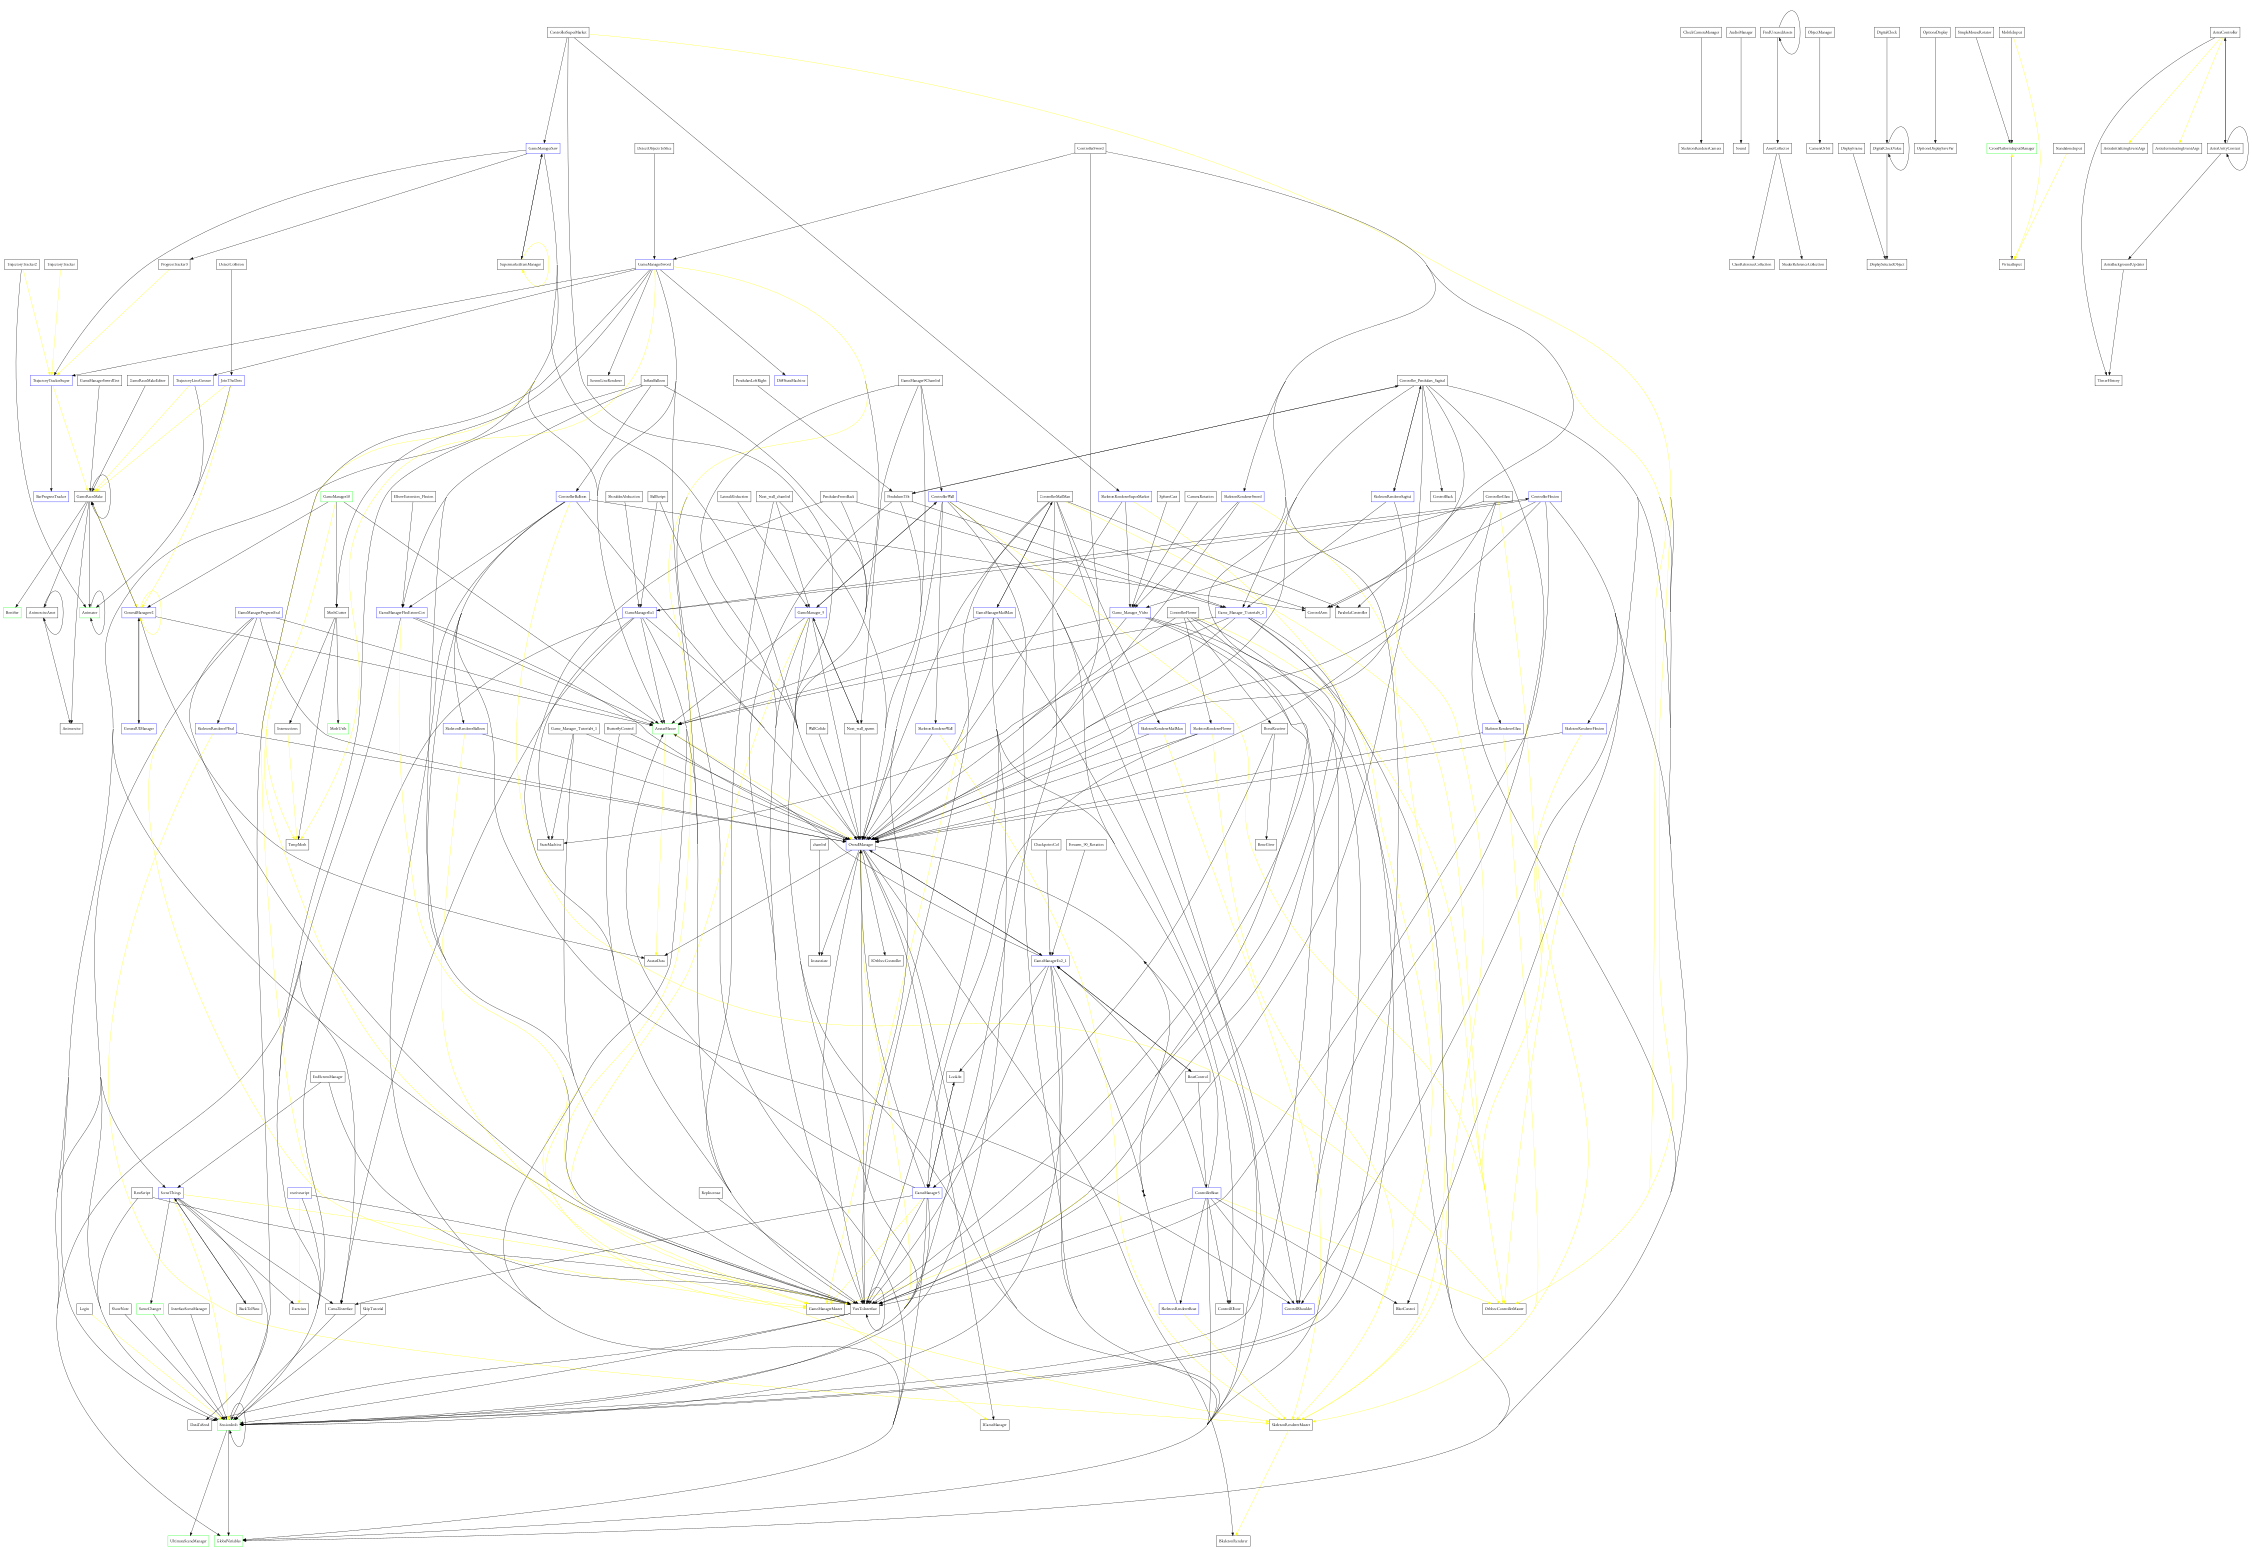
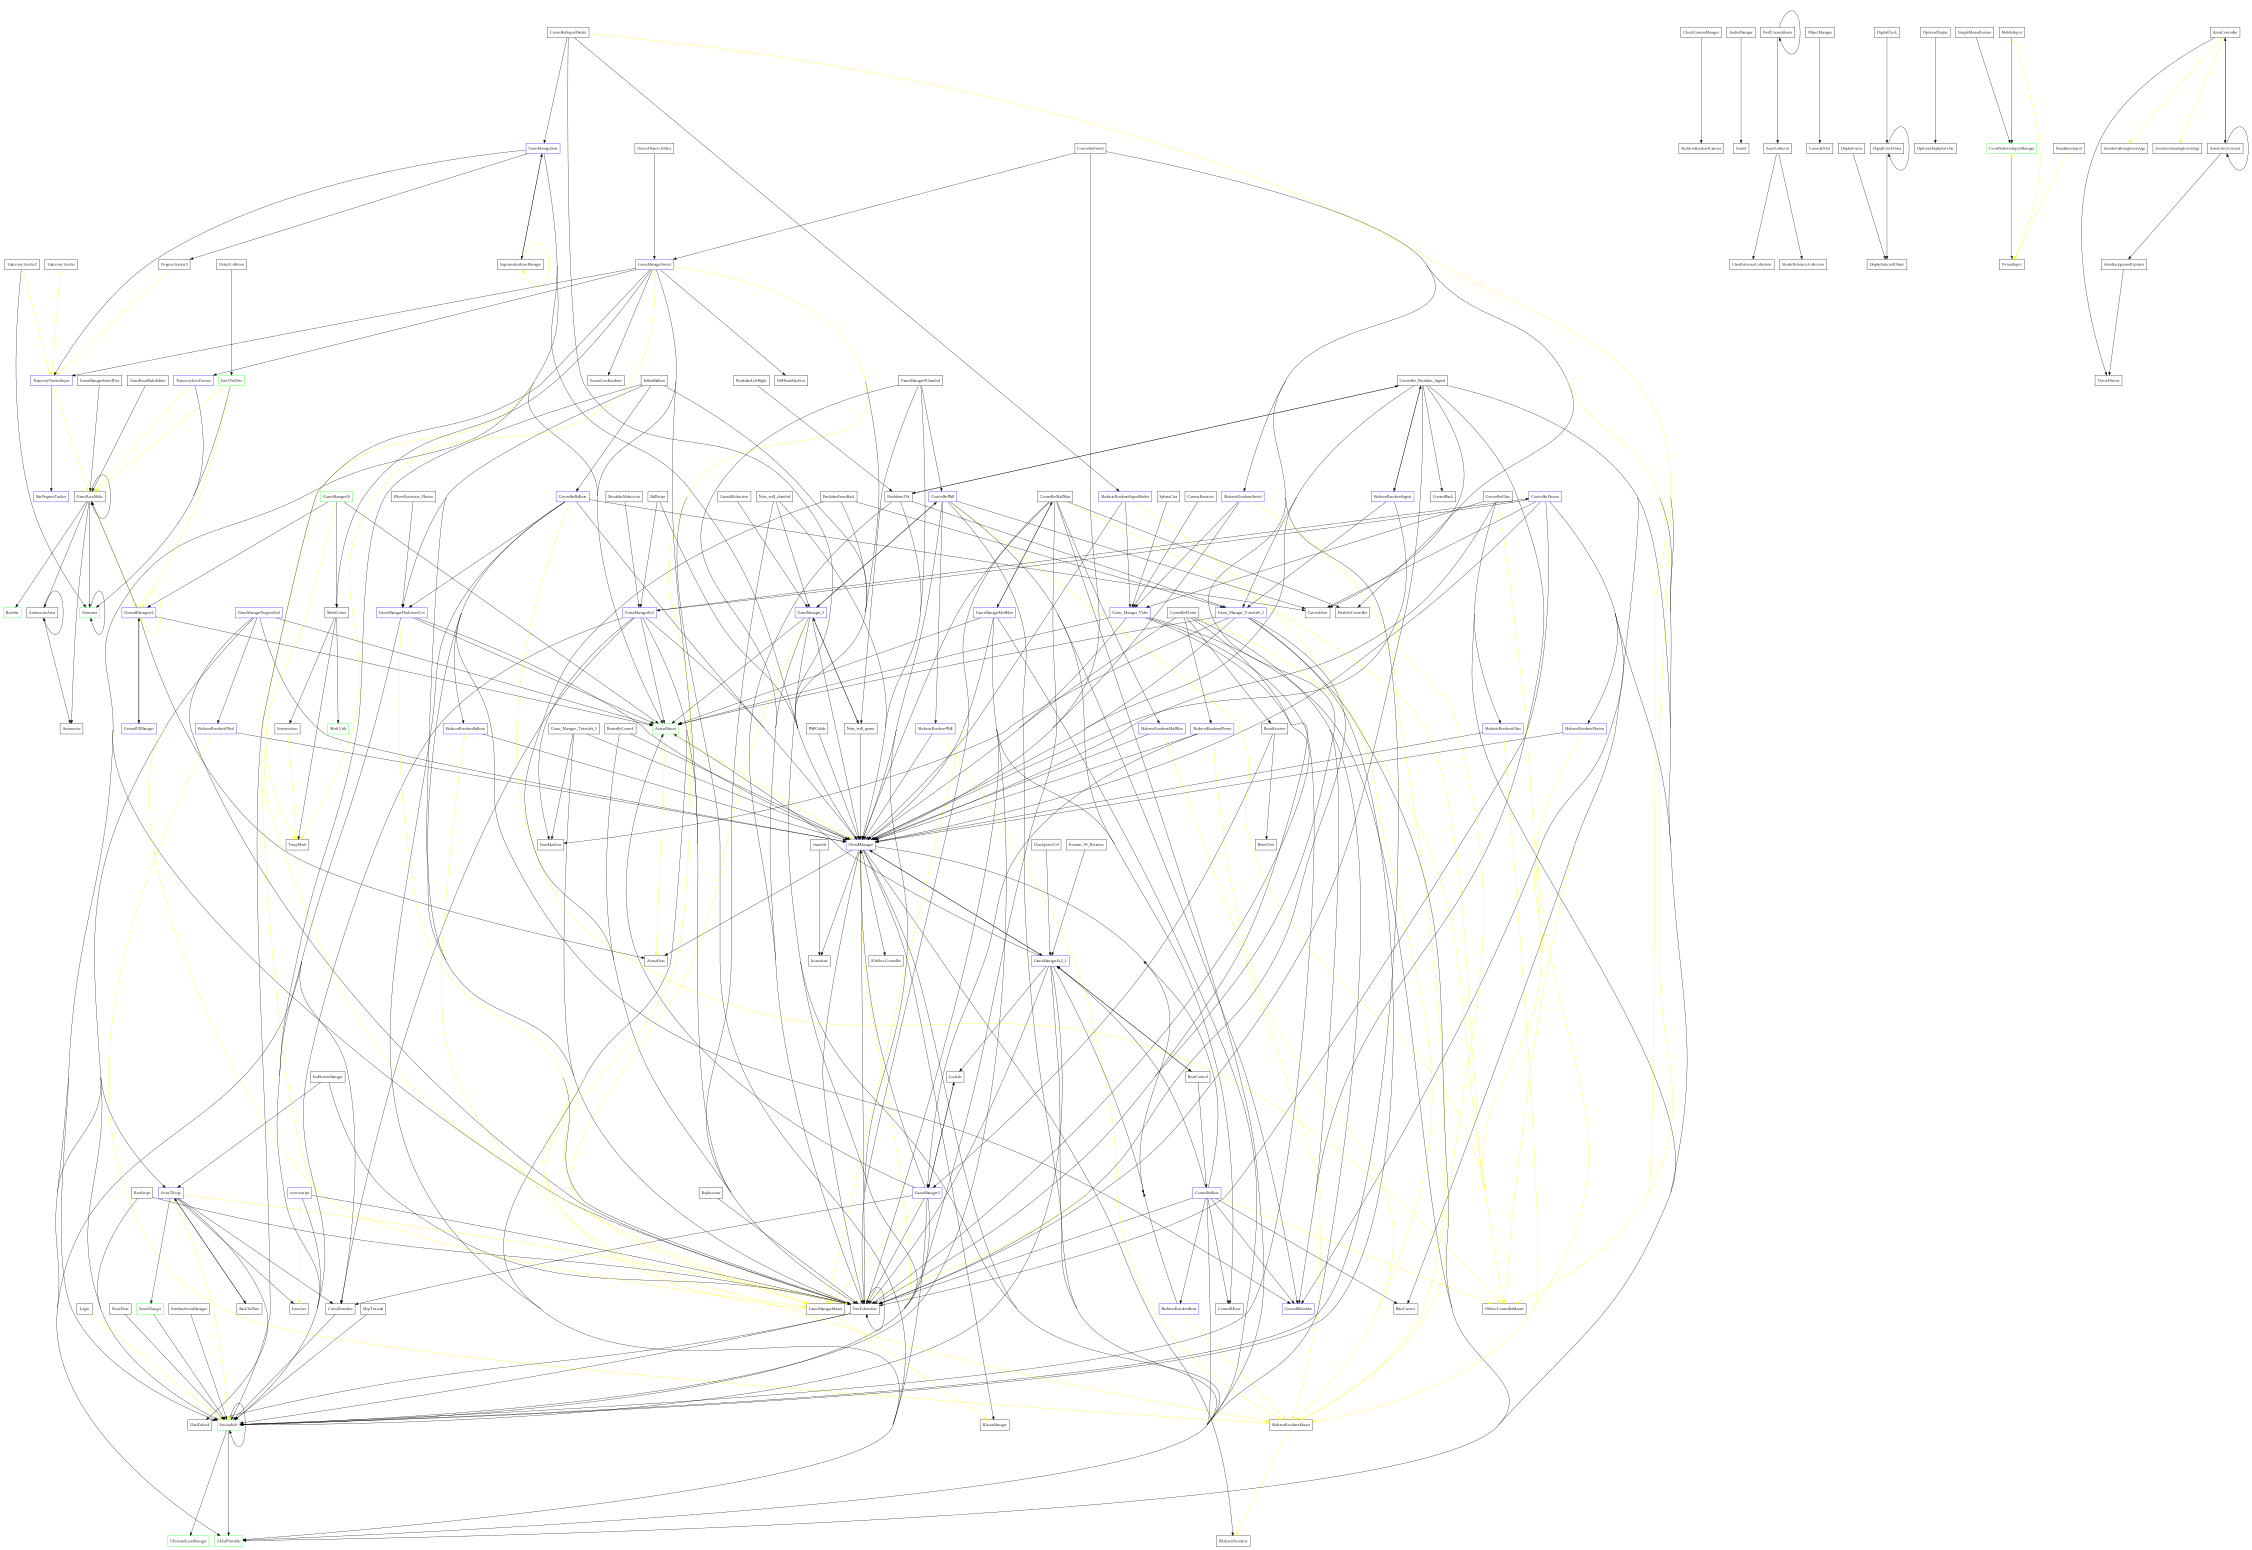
node "JoinTheDots": color blue -> green
node "DiffStateMachine": color blue -> black
